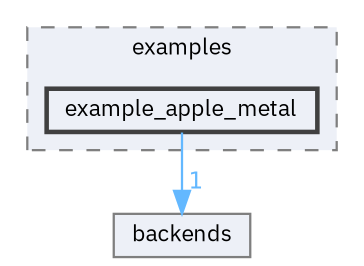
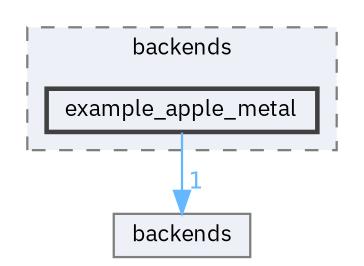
cluster "examples": label "examples" -> "backends"
